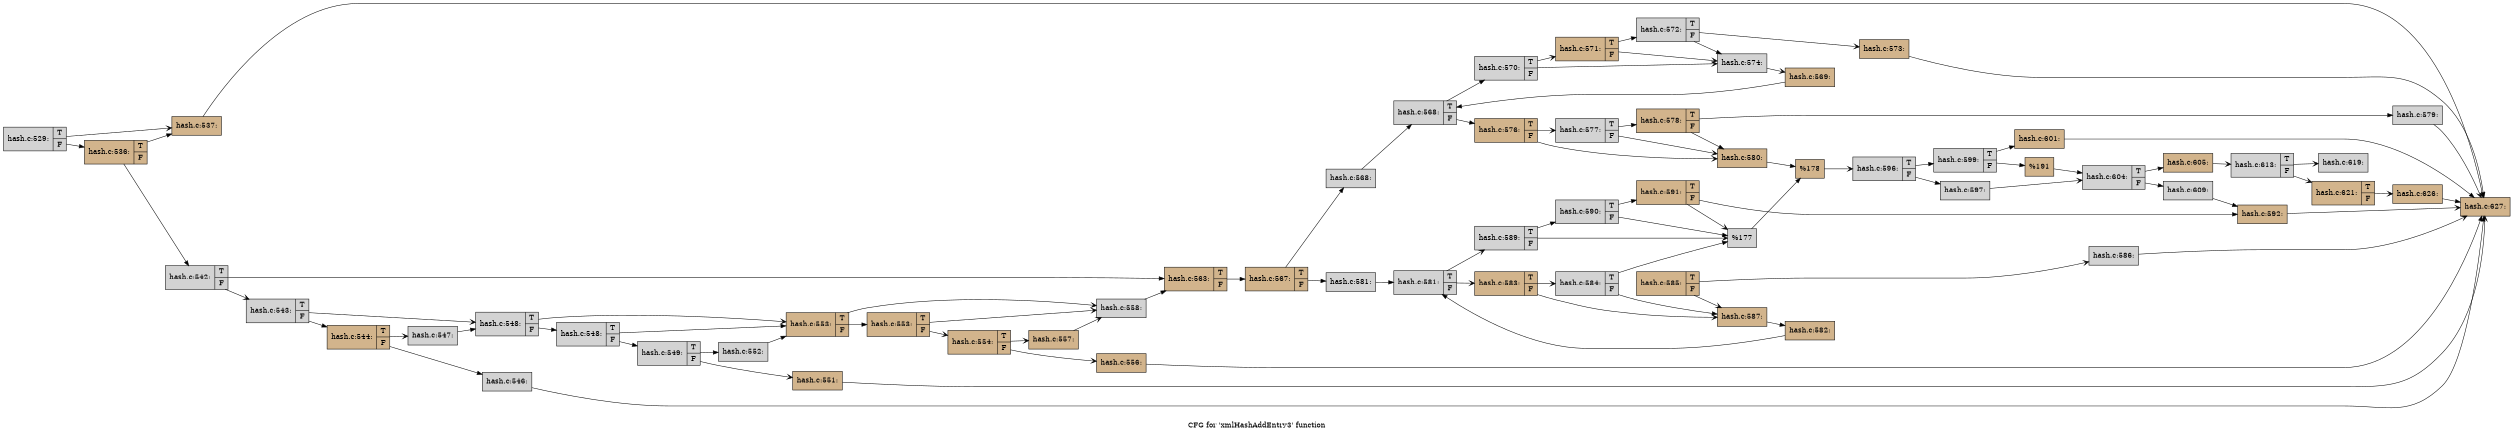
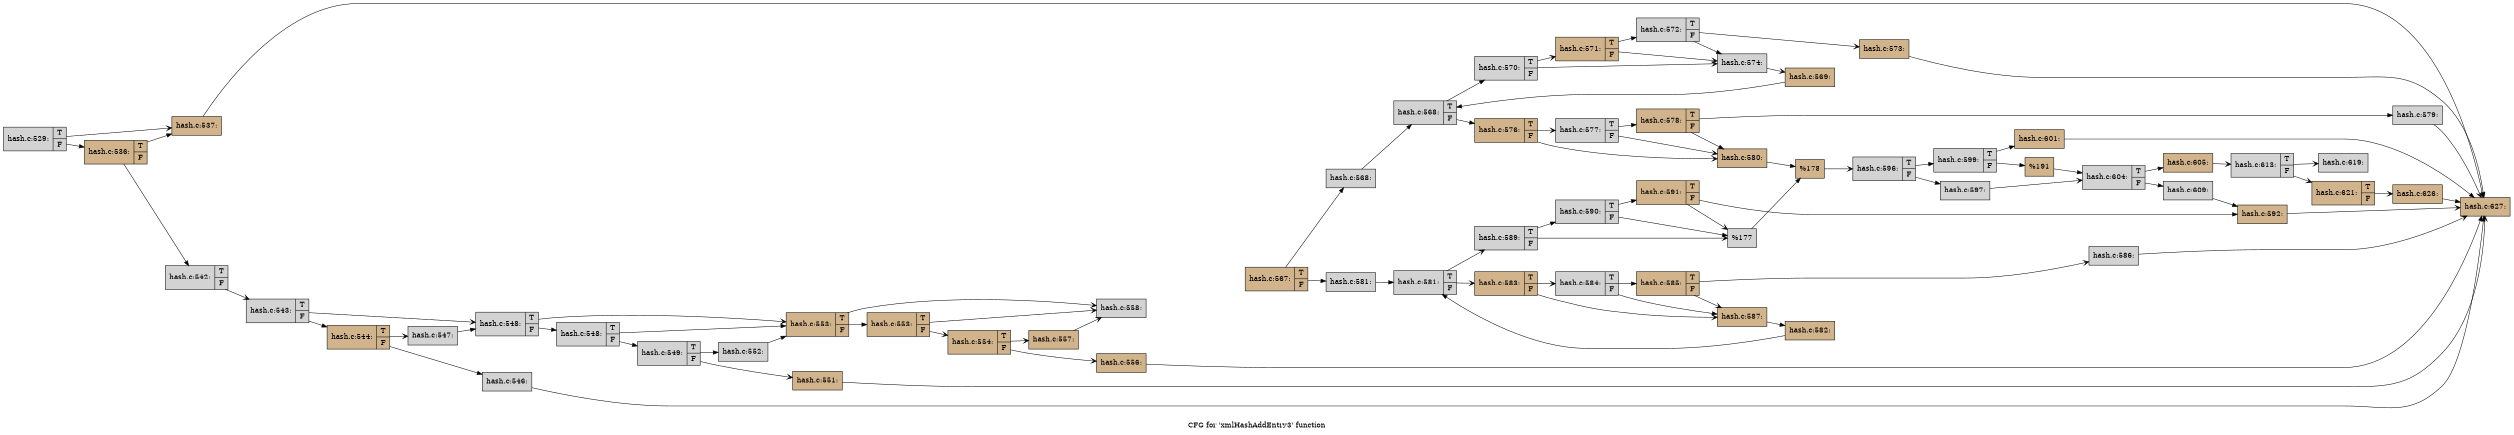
edge "hash.c:584:" -> "%177": now "hash.c:584:" -> "hash.c:585:"
node "hash.c:563:": removed
